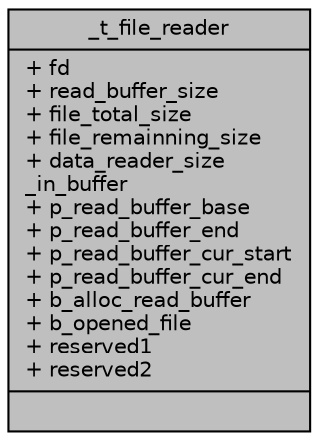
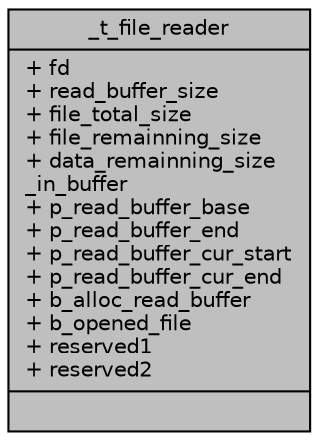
node "_t_file_reader": text "+ data_reader_size" -> "+ data_remainning_size"
